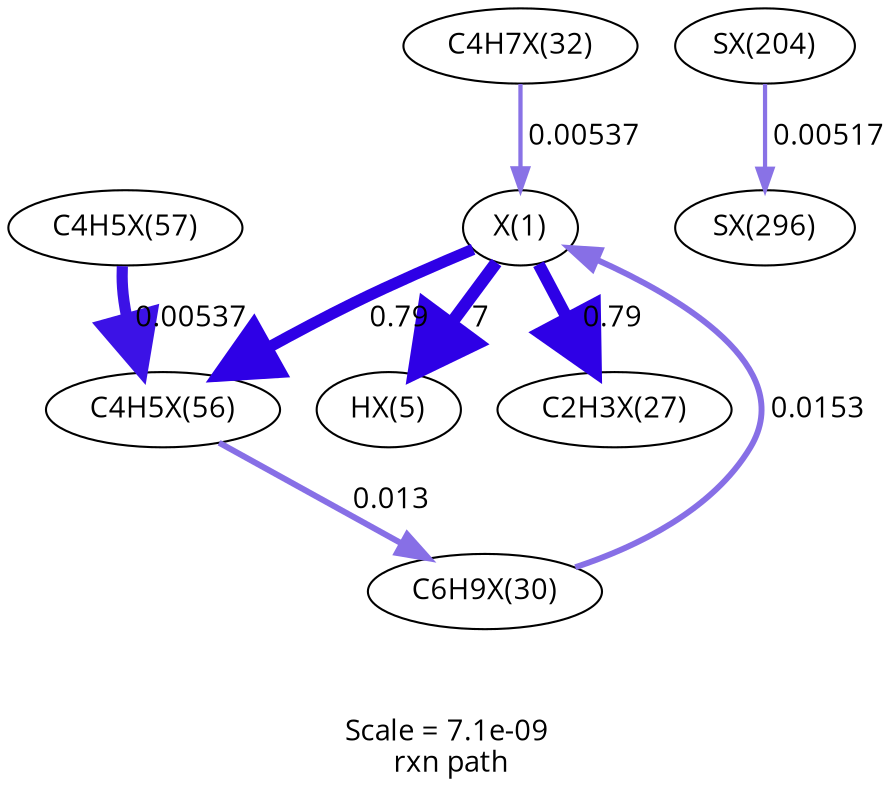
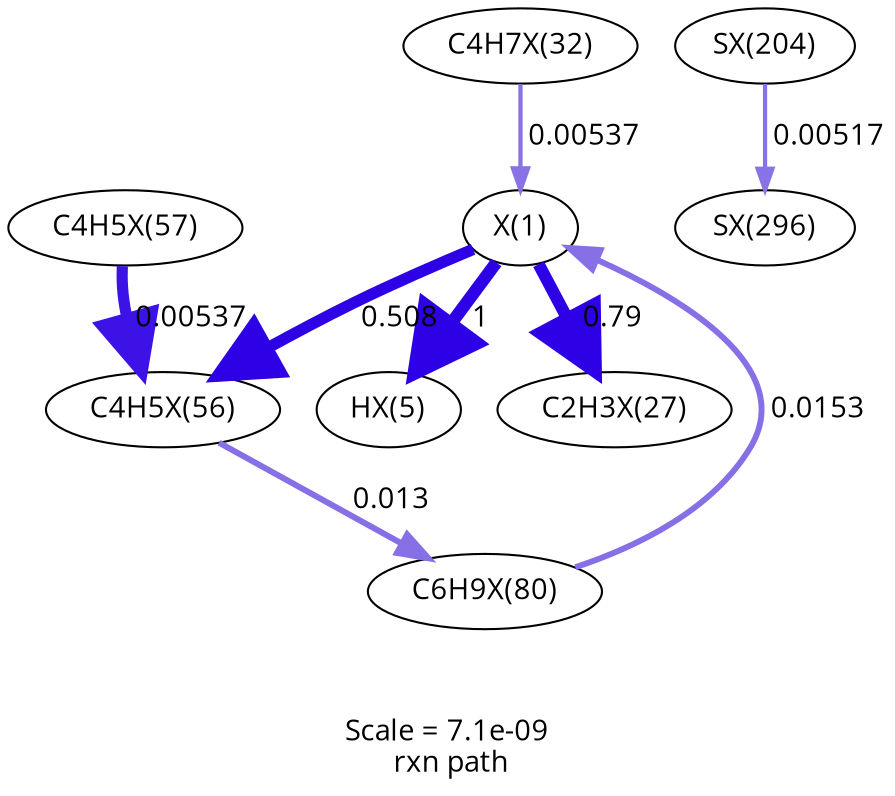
edge "X(1)" -> "C4H5X(56)": label " 0.79" -> " 0.508"
edge "X(1)" -> "HX(5)": label " 7" -> " 1"
node "C6H9X(30)": label "C6H9X(30)" -> "C6H9X(80)"
